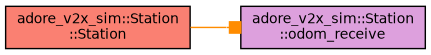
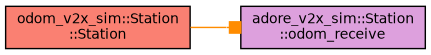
node "adore_v2x_sim::Station ::Station": label "adore_v2x_sim::Station ::Station" -> "odom_v2x_sim::Station ::Station"
